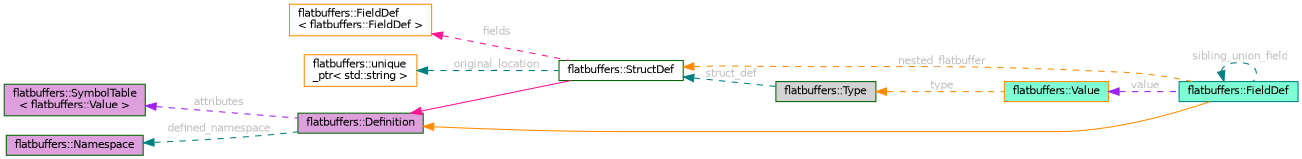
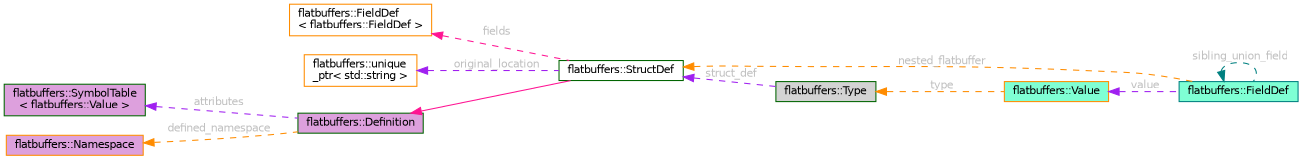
edge "flatbuffers::StructDef" -> "flatbuffers::unique _ptr< std::string >": color teal -> purple
edge "flatbuffers::Type" -> "flatbuffers::StructDef": color teal -> purple
edge "flatbuffers::FieldDef" -> "flatbuffers::Definition": removed
edge "flatbuffers::Definition" -> "flatbuffers::Namespace": color teal -> darkorange
node "flatbuffers::Namespace": color darkgreen -> darkorange
